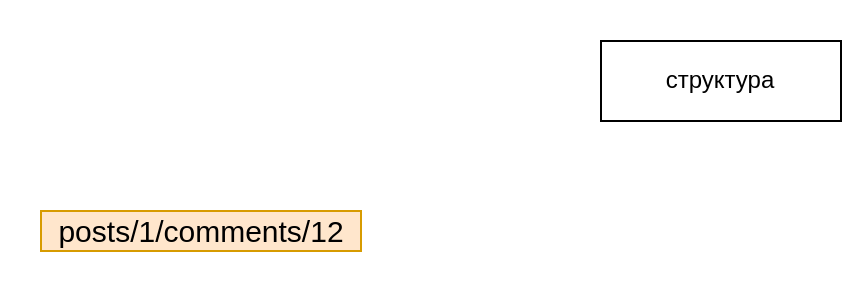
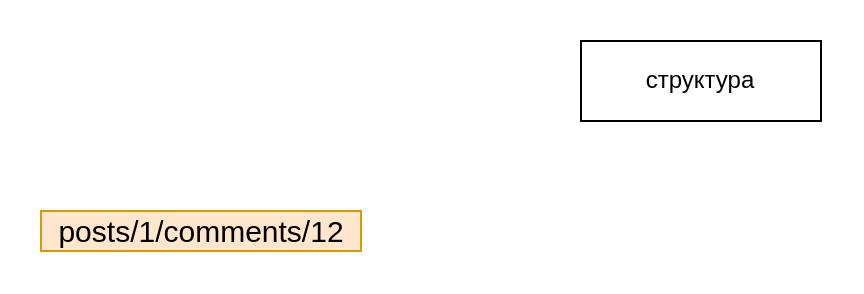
node "структура": moved (721, 81) -> (701, 81)
